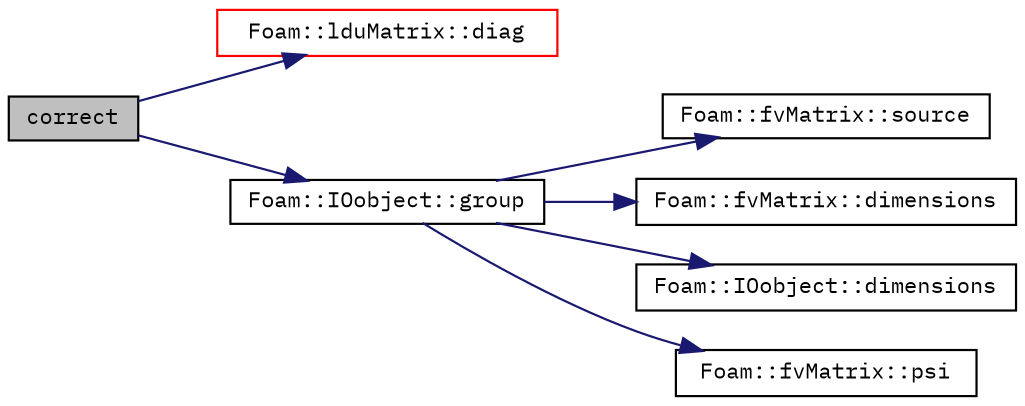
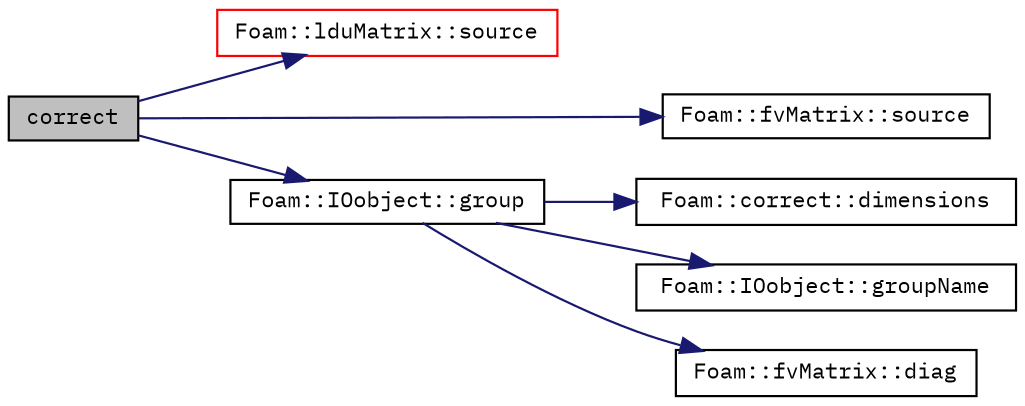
node "Foam::lduMatrix::diag": label "Foam::lduMatrix::diag" -> "Foam::lduMatrix::source"
edge "Foam::IOobject::group" -> "Foam::fvMatrix::source": now "correct" -> "Foam::fvMatrix::source"
node "Foam::fvMatrix::dimensions": label "Foam::fvMatrix::dimensions" -> "Foam::correct::dimensions"
node "Foam::IOobject::dimensions": label "Foam::IOobject::dimensions" -> "Foam::IOobject::groupName"
node "Foam::fvMatrix::psi": label "Foam::fvMatrix::psi" -> "Foam::fvMatrix::diag"
